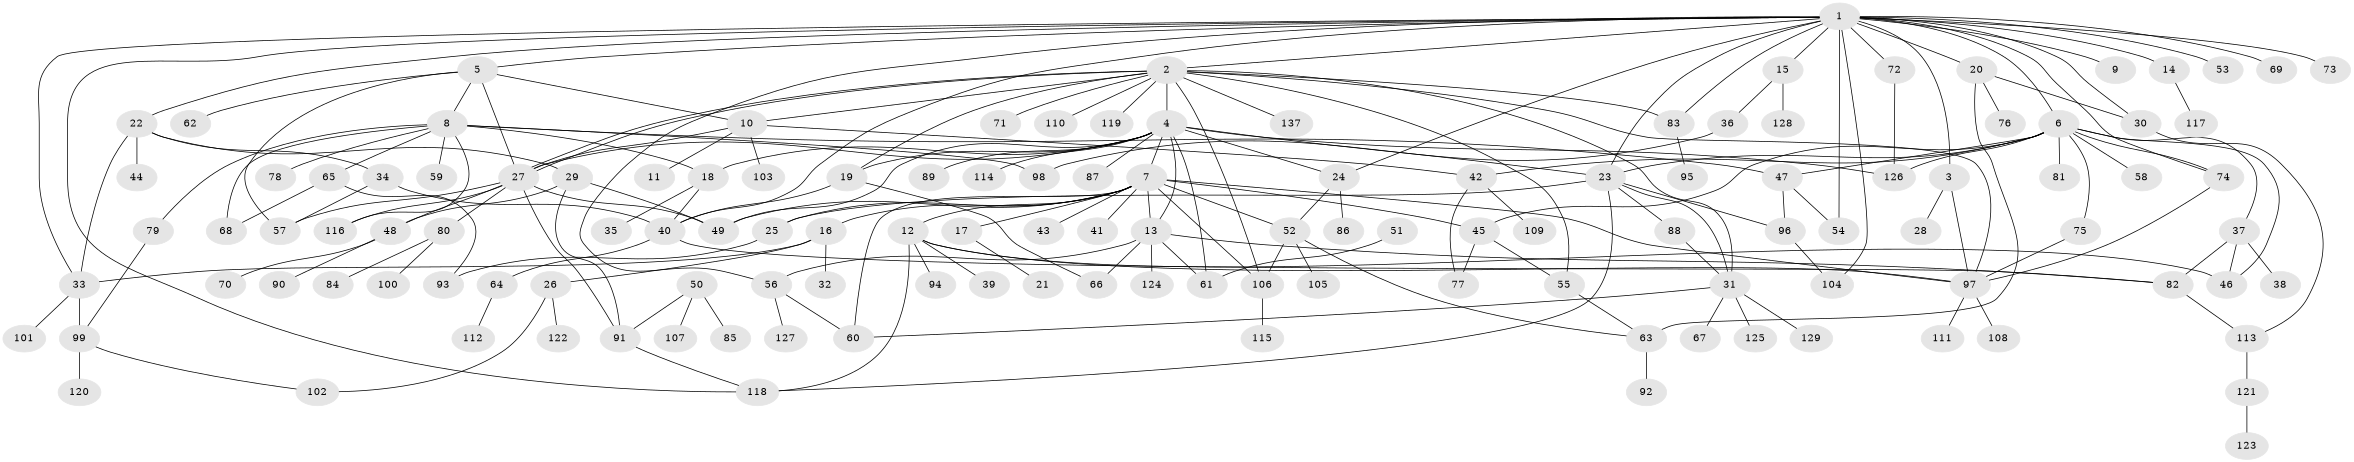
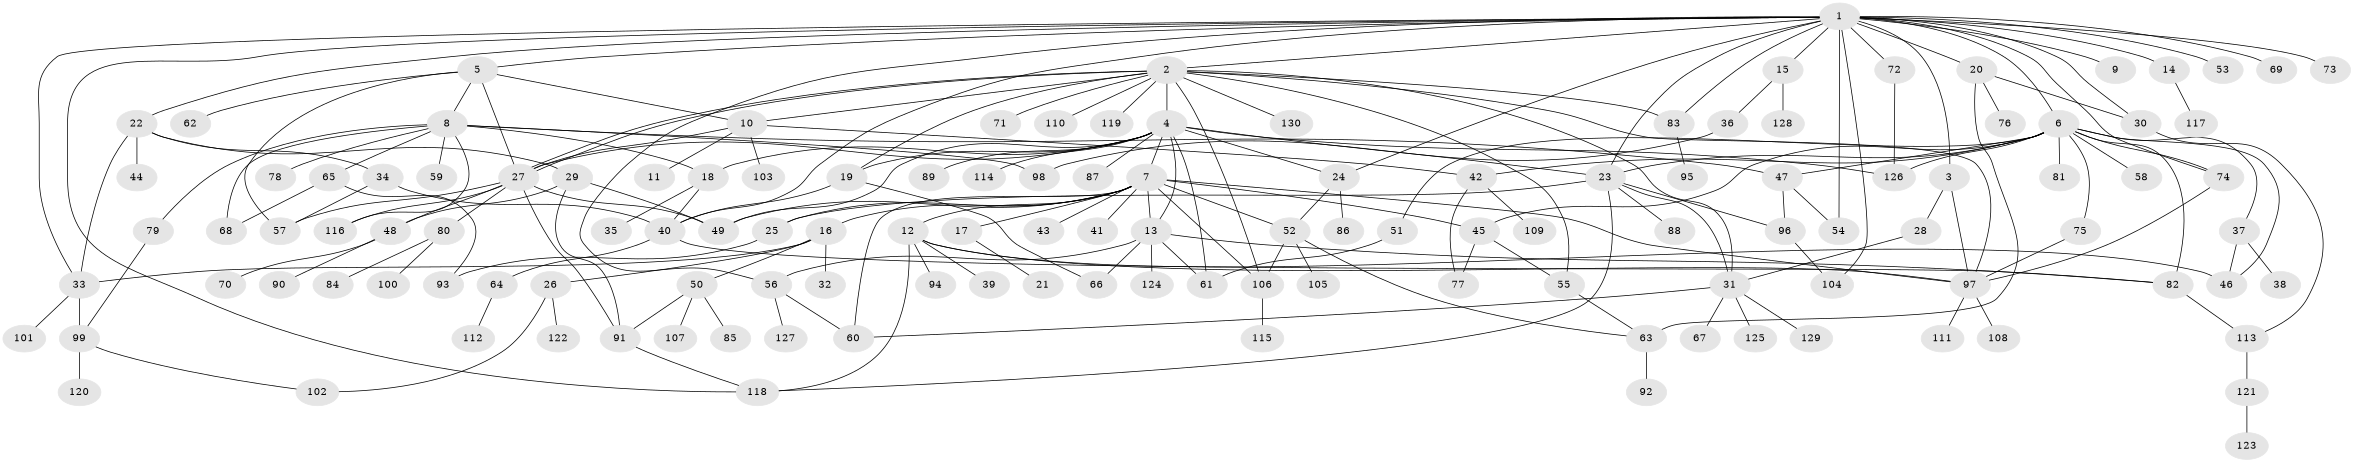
node "137": label "137" -> "130"
edge "6" -- "51": added
edge "88" -- "31": now "28" -- "31"
edge "37" -- "82": now "6" -- "82"
edge "16" -- "50": added
